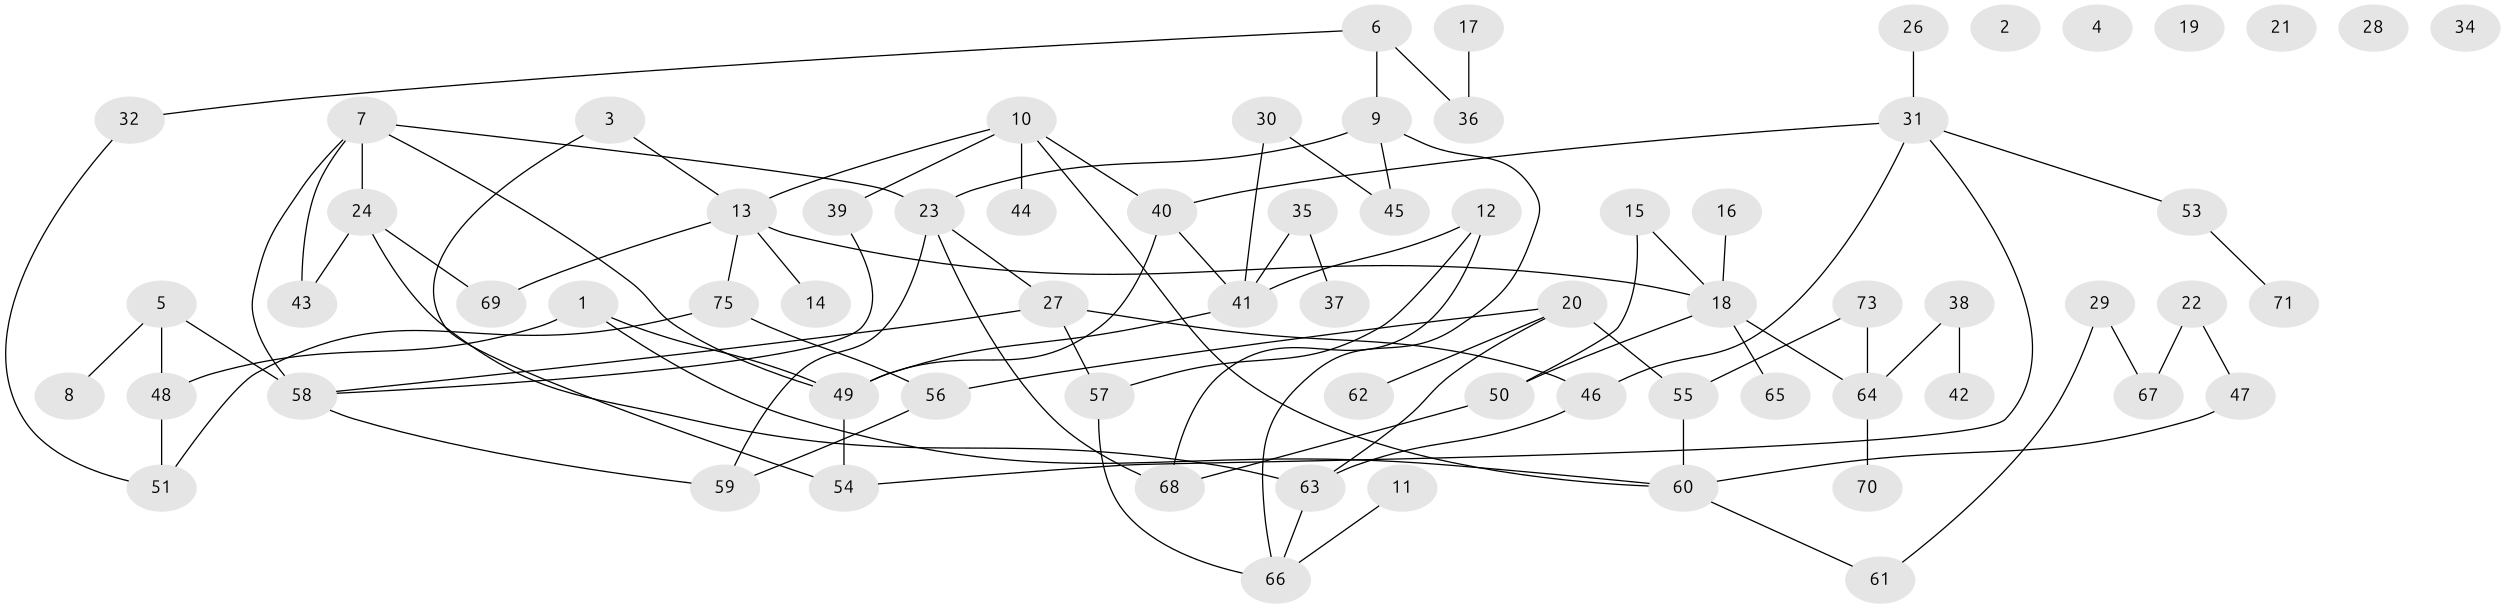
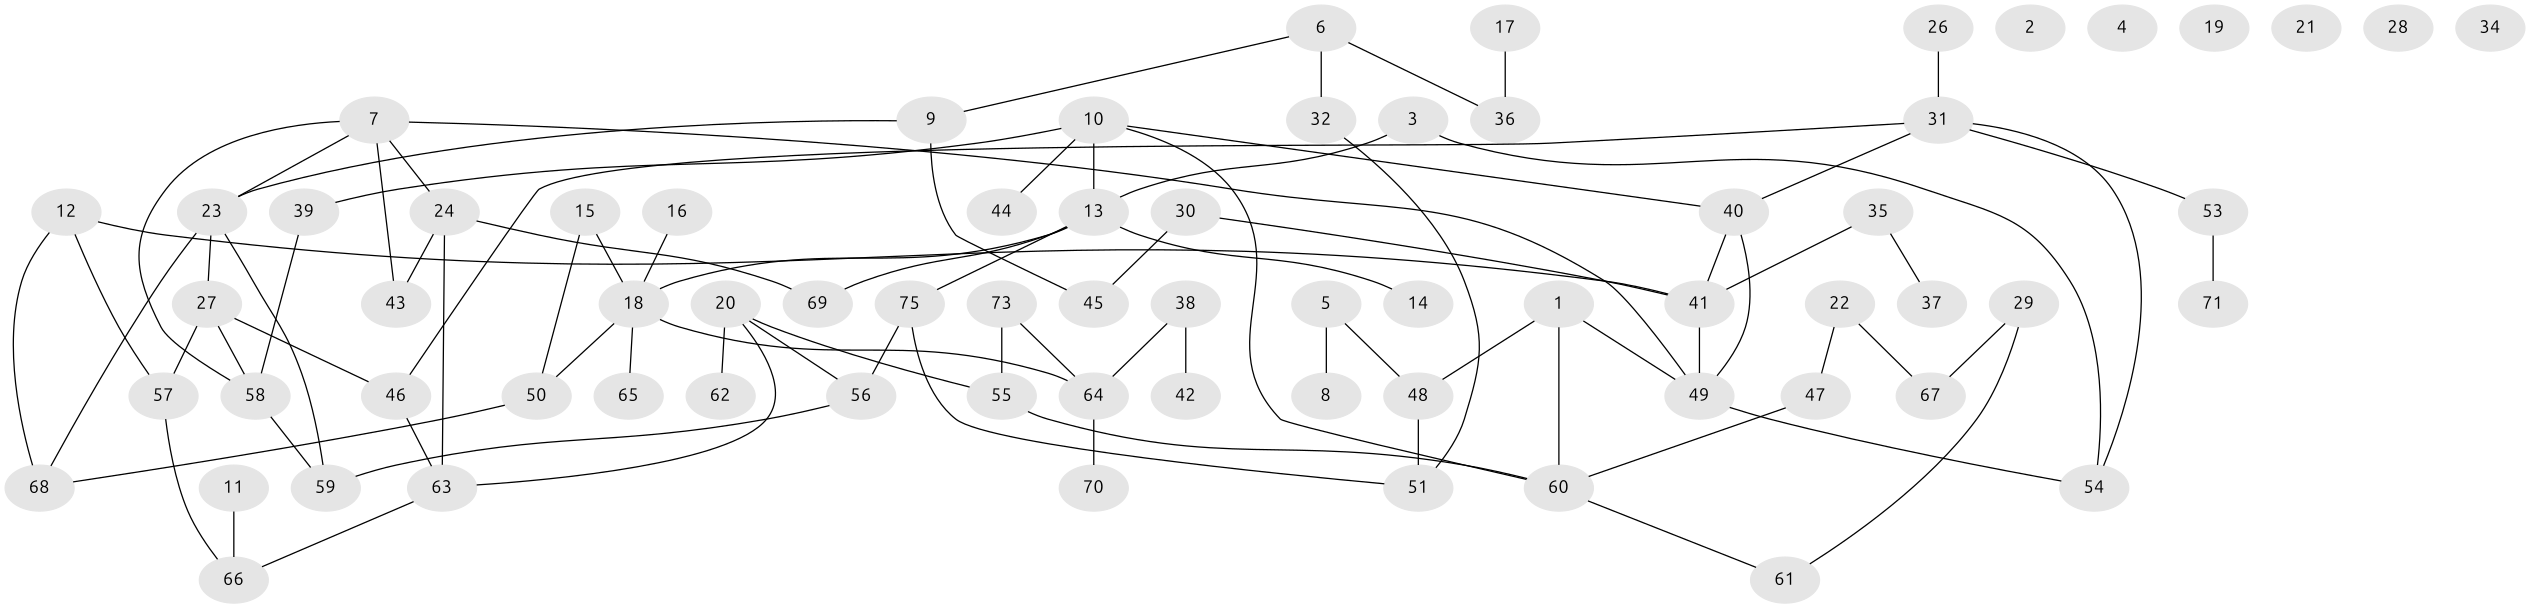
edge "9" -- "66": removed
edge "5" -- "58": removed
